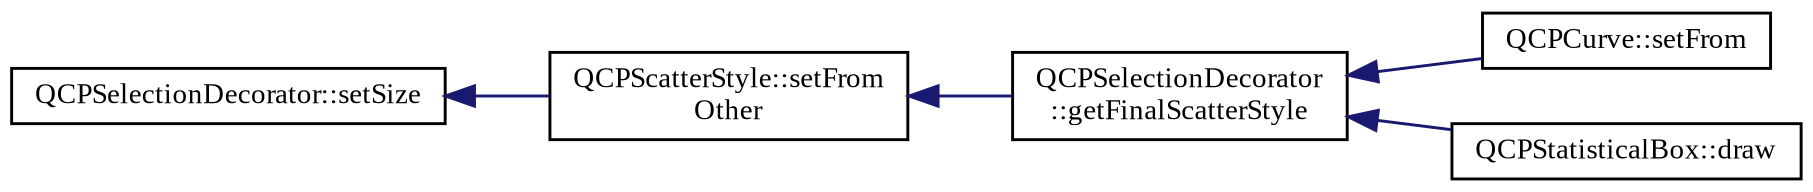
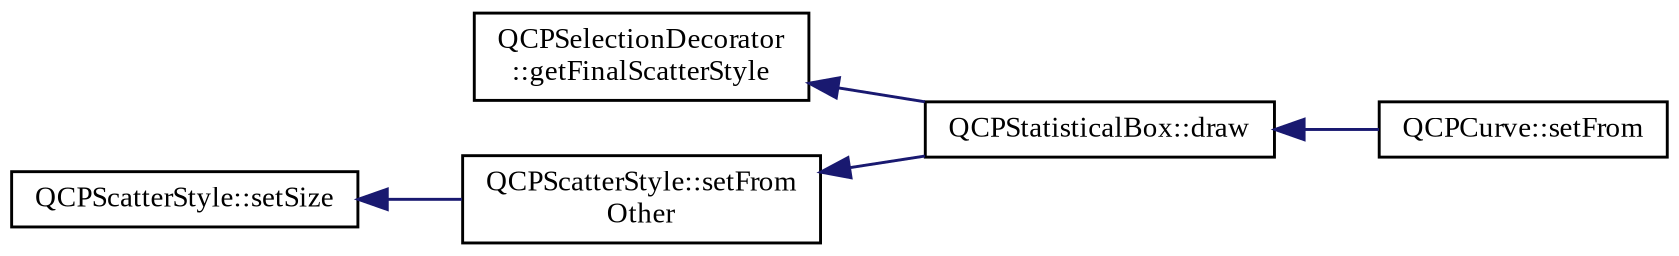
edge "QCPCurve::setFrom" -> "QCPSelectionDecorator ::getFinalScatterStyle": now "QCPCurve::setFrom" -> "QCPStatisticalBox::draw"
node "QCPSelectionDecorator::setSize": label "QCPSelectionDecorator::setSize" -> "QCPScatterStyle::setSize"
edge "QCPSelectionDecorator ::getFinalScatterStyle" -> "QCPScatterStyle::setFrom Other": now "QCPStatisticalBox::draw" -> "QCPScatterStyle::setFrom Other"
